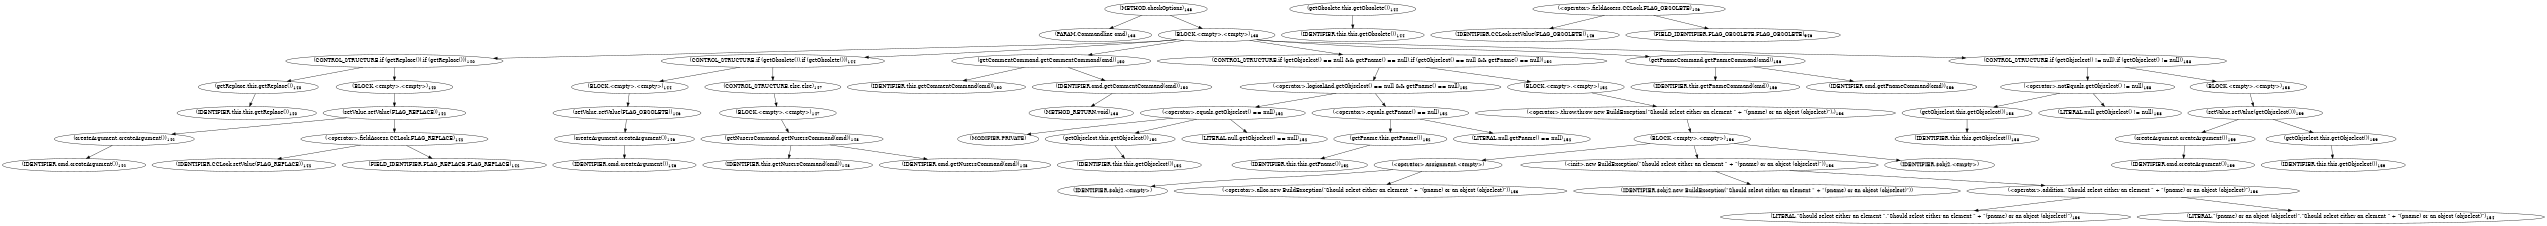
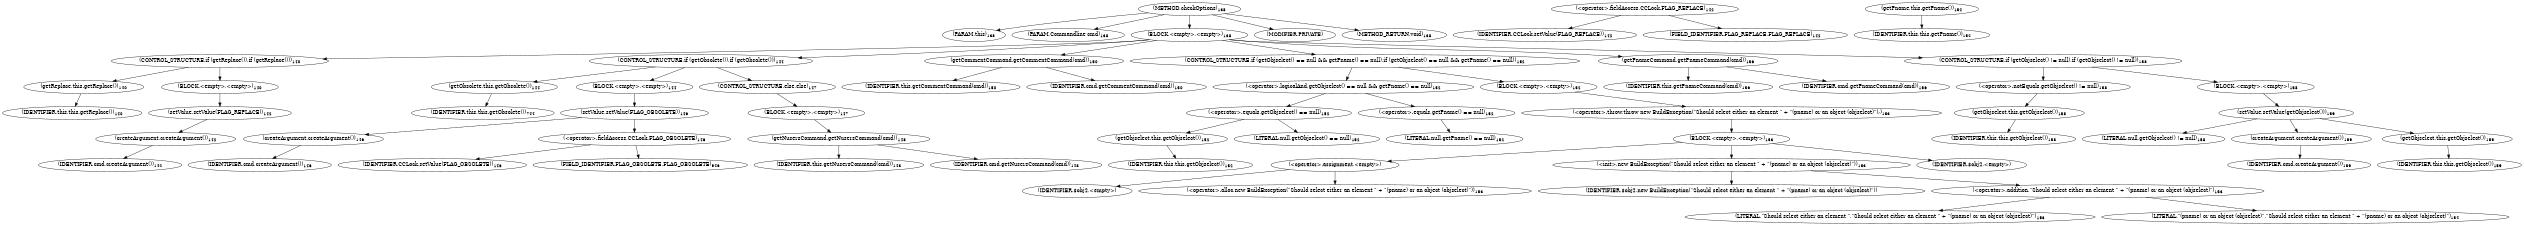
node "(IDENTIFIER,this,this.getObsolete())": text "144" -> "744"
node "(PARAM,this)": added
edge "(CONTROL_STRUCTURE,if (getObsolete()),if (getObsolete()))" -> "(getObsolete,this.getObsolete())": added
node "(IDENTIFIER,cmd,getPnameCommand(cmd))": text "256" -> "156"
edge "(IDENTIFIER,cmd,getCommentCommand(cmd))" -> "(METHOD_RETURN,void)": now "(METHOD,checkOptions)" -> "(METHOD_RETURN,void)"
edge "(<operator>.notEquals,getObjselect() != null)" -> "(LITERAL,null,getObjselect() != null)": now "(setValue,setValue(getObjselect()))" -> "(LITERAL,null,getObjselect() != null)"
edge "(setValue,setValue(FLAG_REPLACE))" -> "(<operator>.fieldAccess,CCLock.FLAG_REPLACE)": removed
edge "(setValue,setValue(FLAG_OBSOLETE))" -> "(<operator>.fieldAccess,CCLock.FLAG_OBSOLETE)": added
edge "(<operator>.equals,getPname() == null)" -> "(getPname,this.getPname())": removed
edge "(<operator>.equals,getObjselect() == null)" -> "(MODIFIER,PRIVATE)": now "(METHOD,checkOptions)" -> "(MODIFIER,PRIVATE)"
